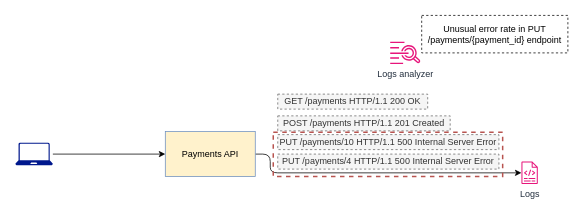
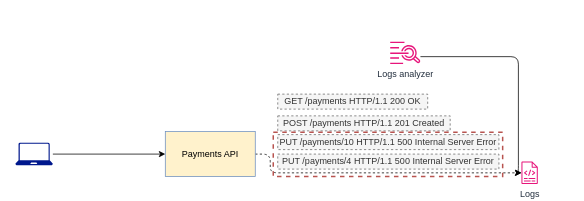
node "Unusual error rate in PUT /payments/{payment_id} endpoint": removed
edge "Logs analyzer" -> "Logs": added
edge "Payments API" -> "Logs": style solid -> dashed
